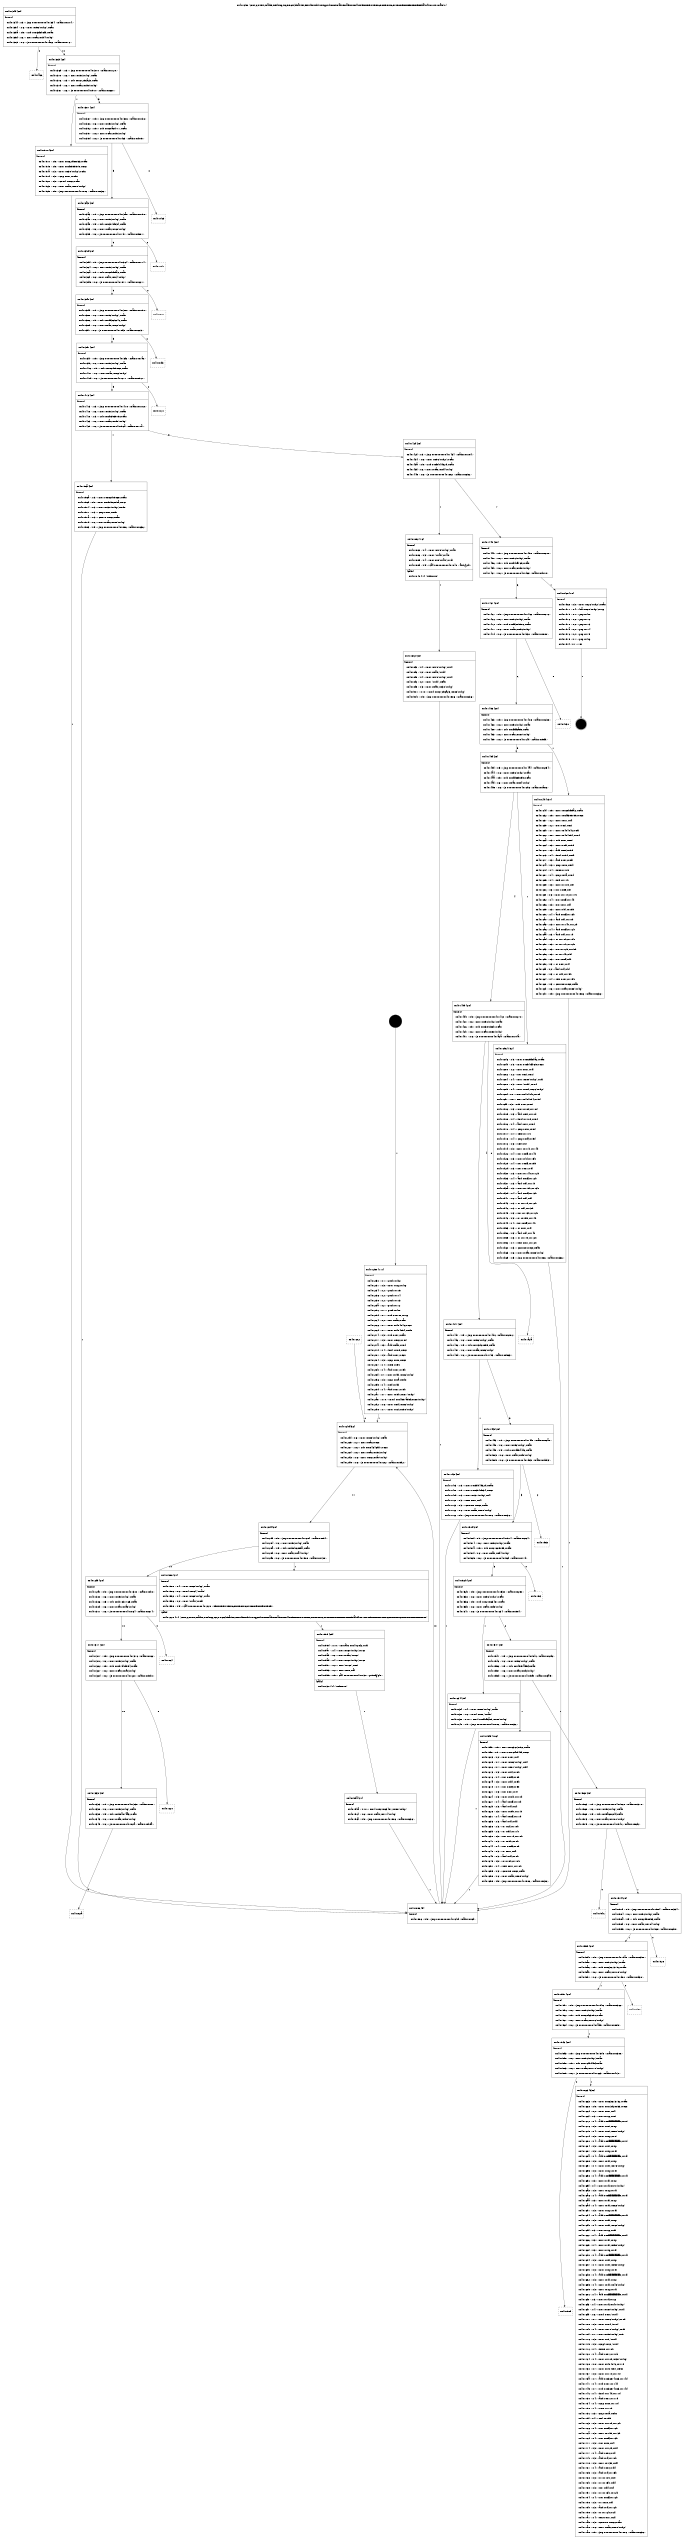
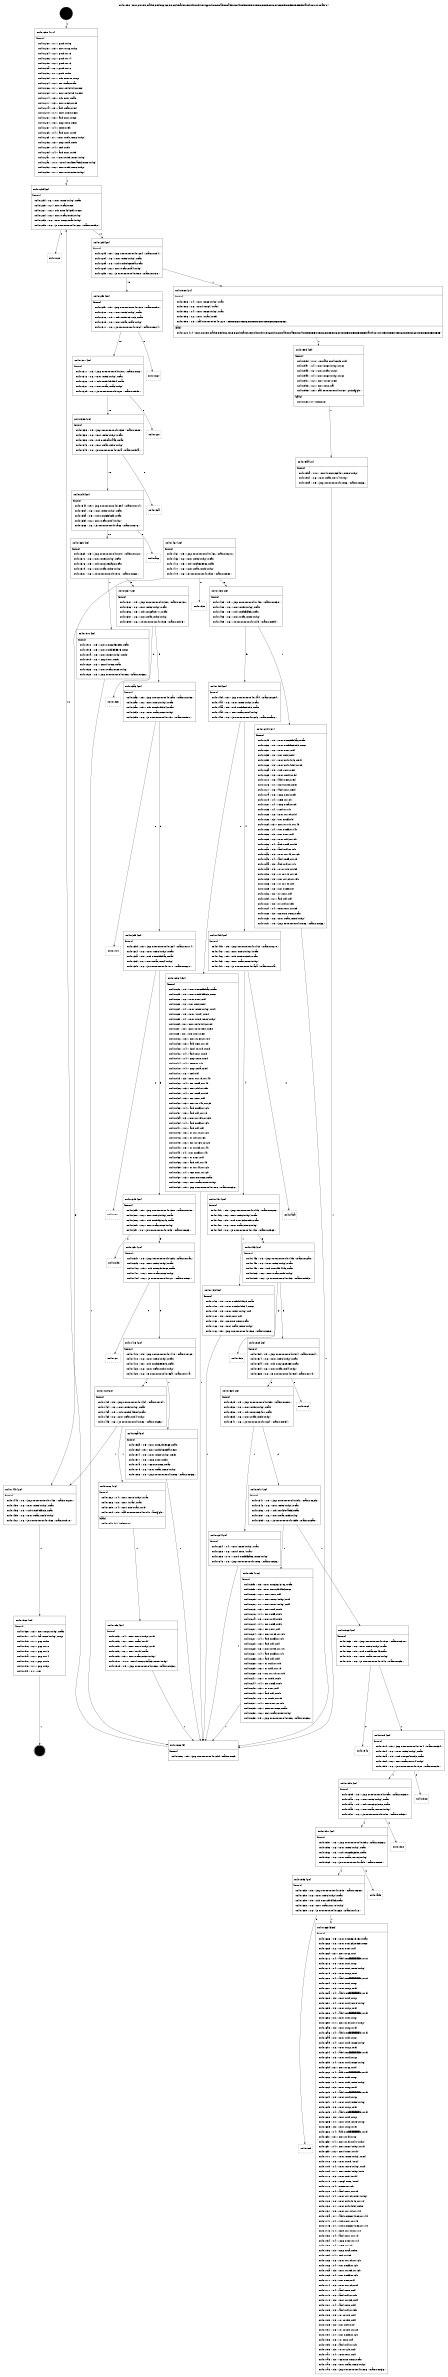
edge "0x401333 [28]" -> "0x40134f [28]": added, label "10"
edge "0x40144b [28]" -> "0x401467 [28]": reversed
edge "0x401c02" -> "0x4012bf [32]": reversed
node "0x401ad5": added
